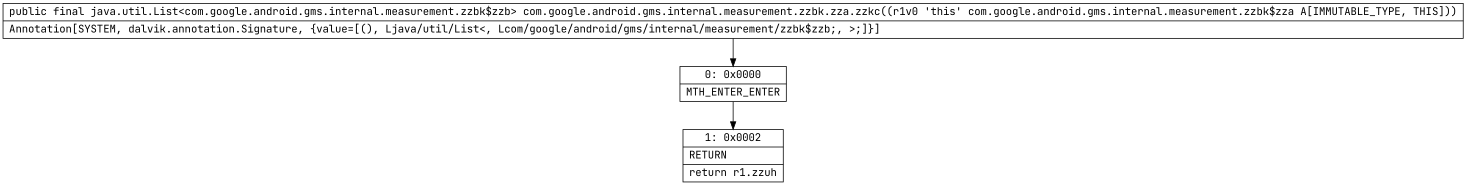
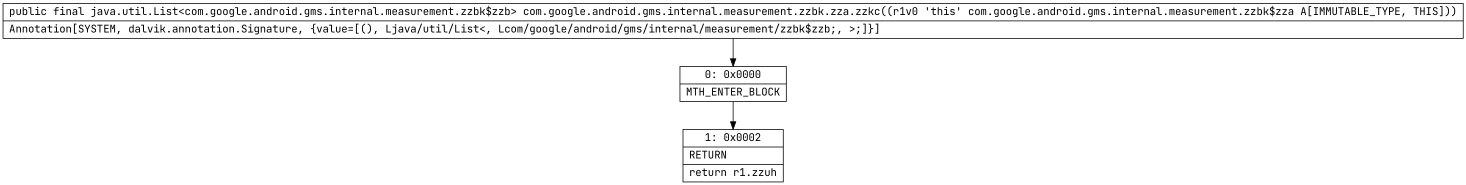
node "0: 0x0000": text "MTH_ENTER_ENTER" -> "MTH_ENTER_BLOCK"
